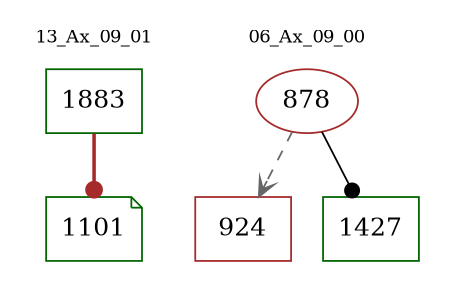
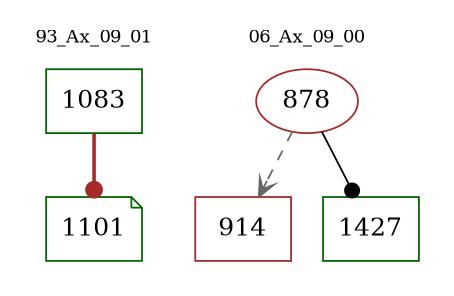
cluster "13_Ax_09_01": label "13_Ax_09_01" -> "93_Ax_09_01"
node "1883": label "1883" -> "1083"
node "924": label "924" -> "914"
